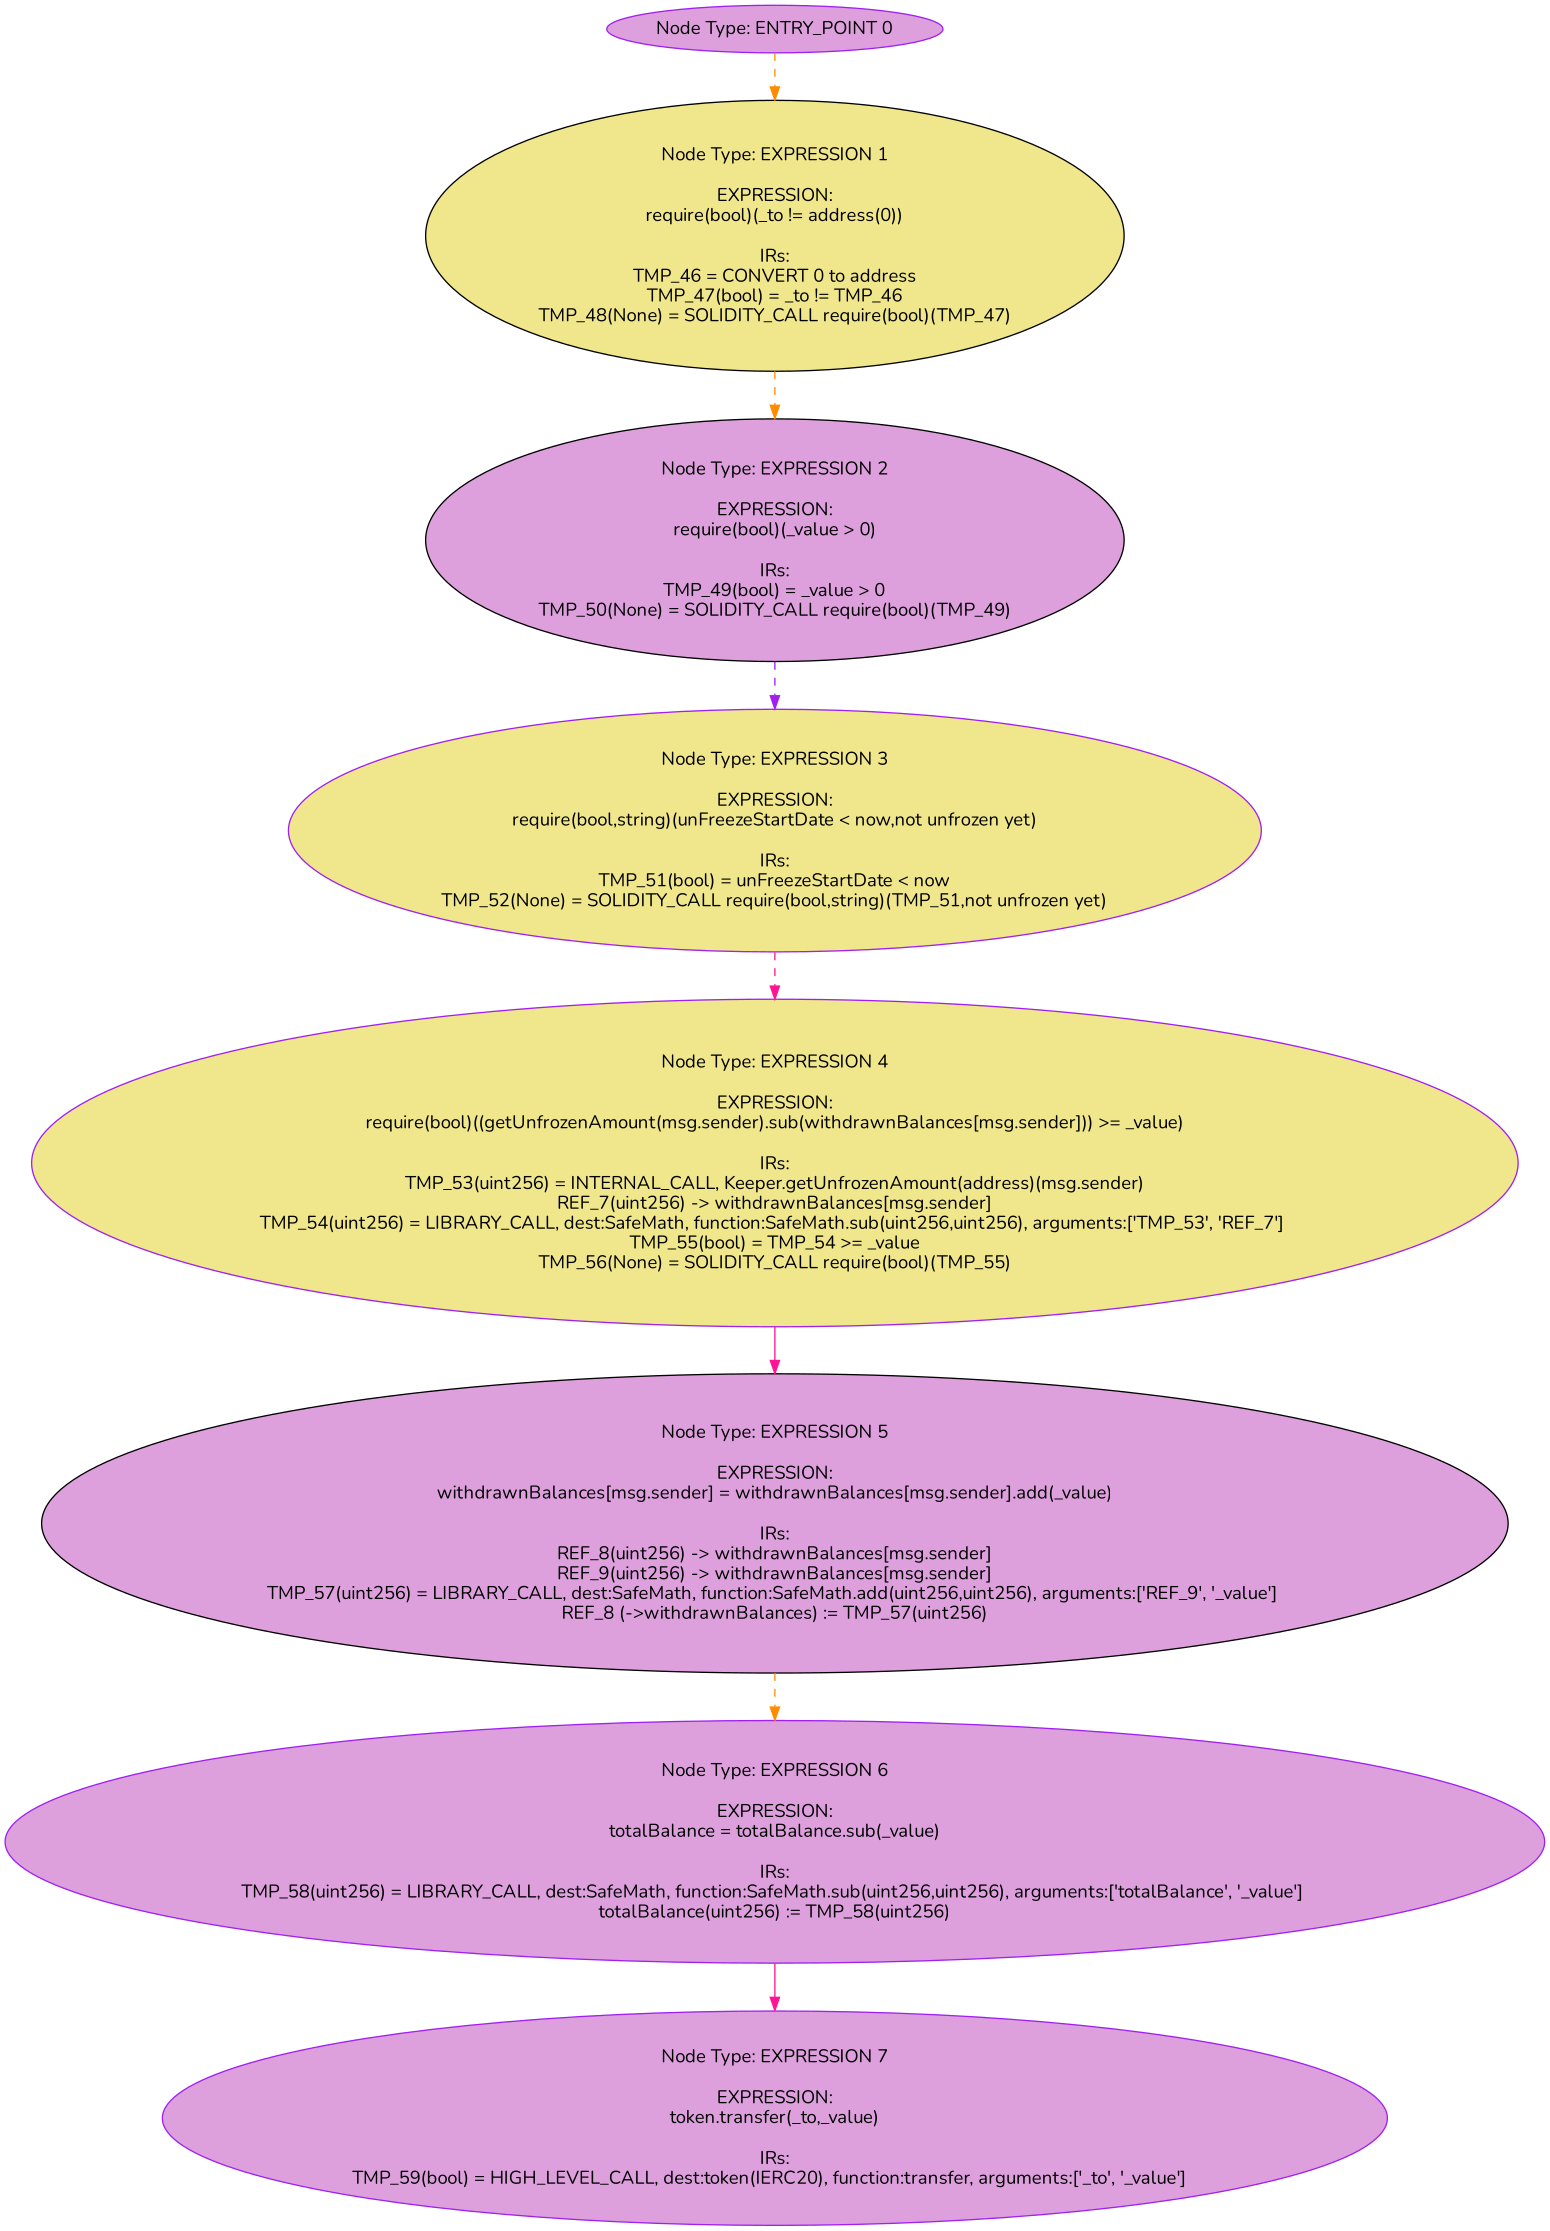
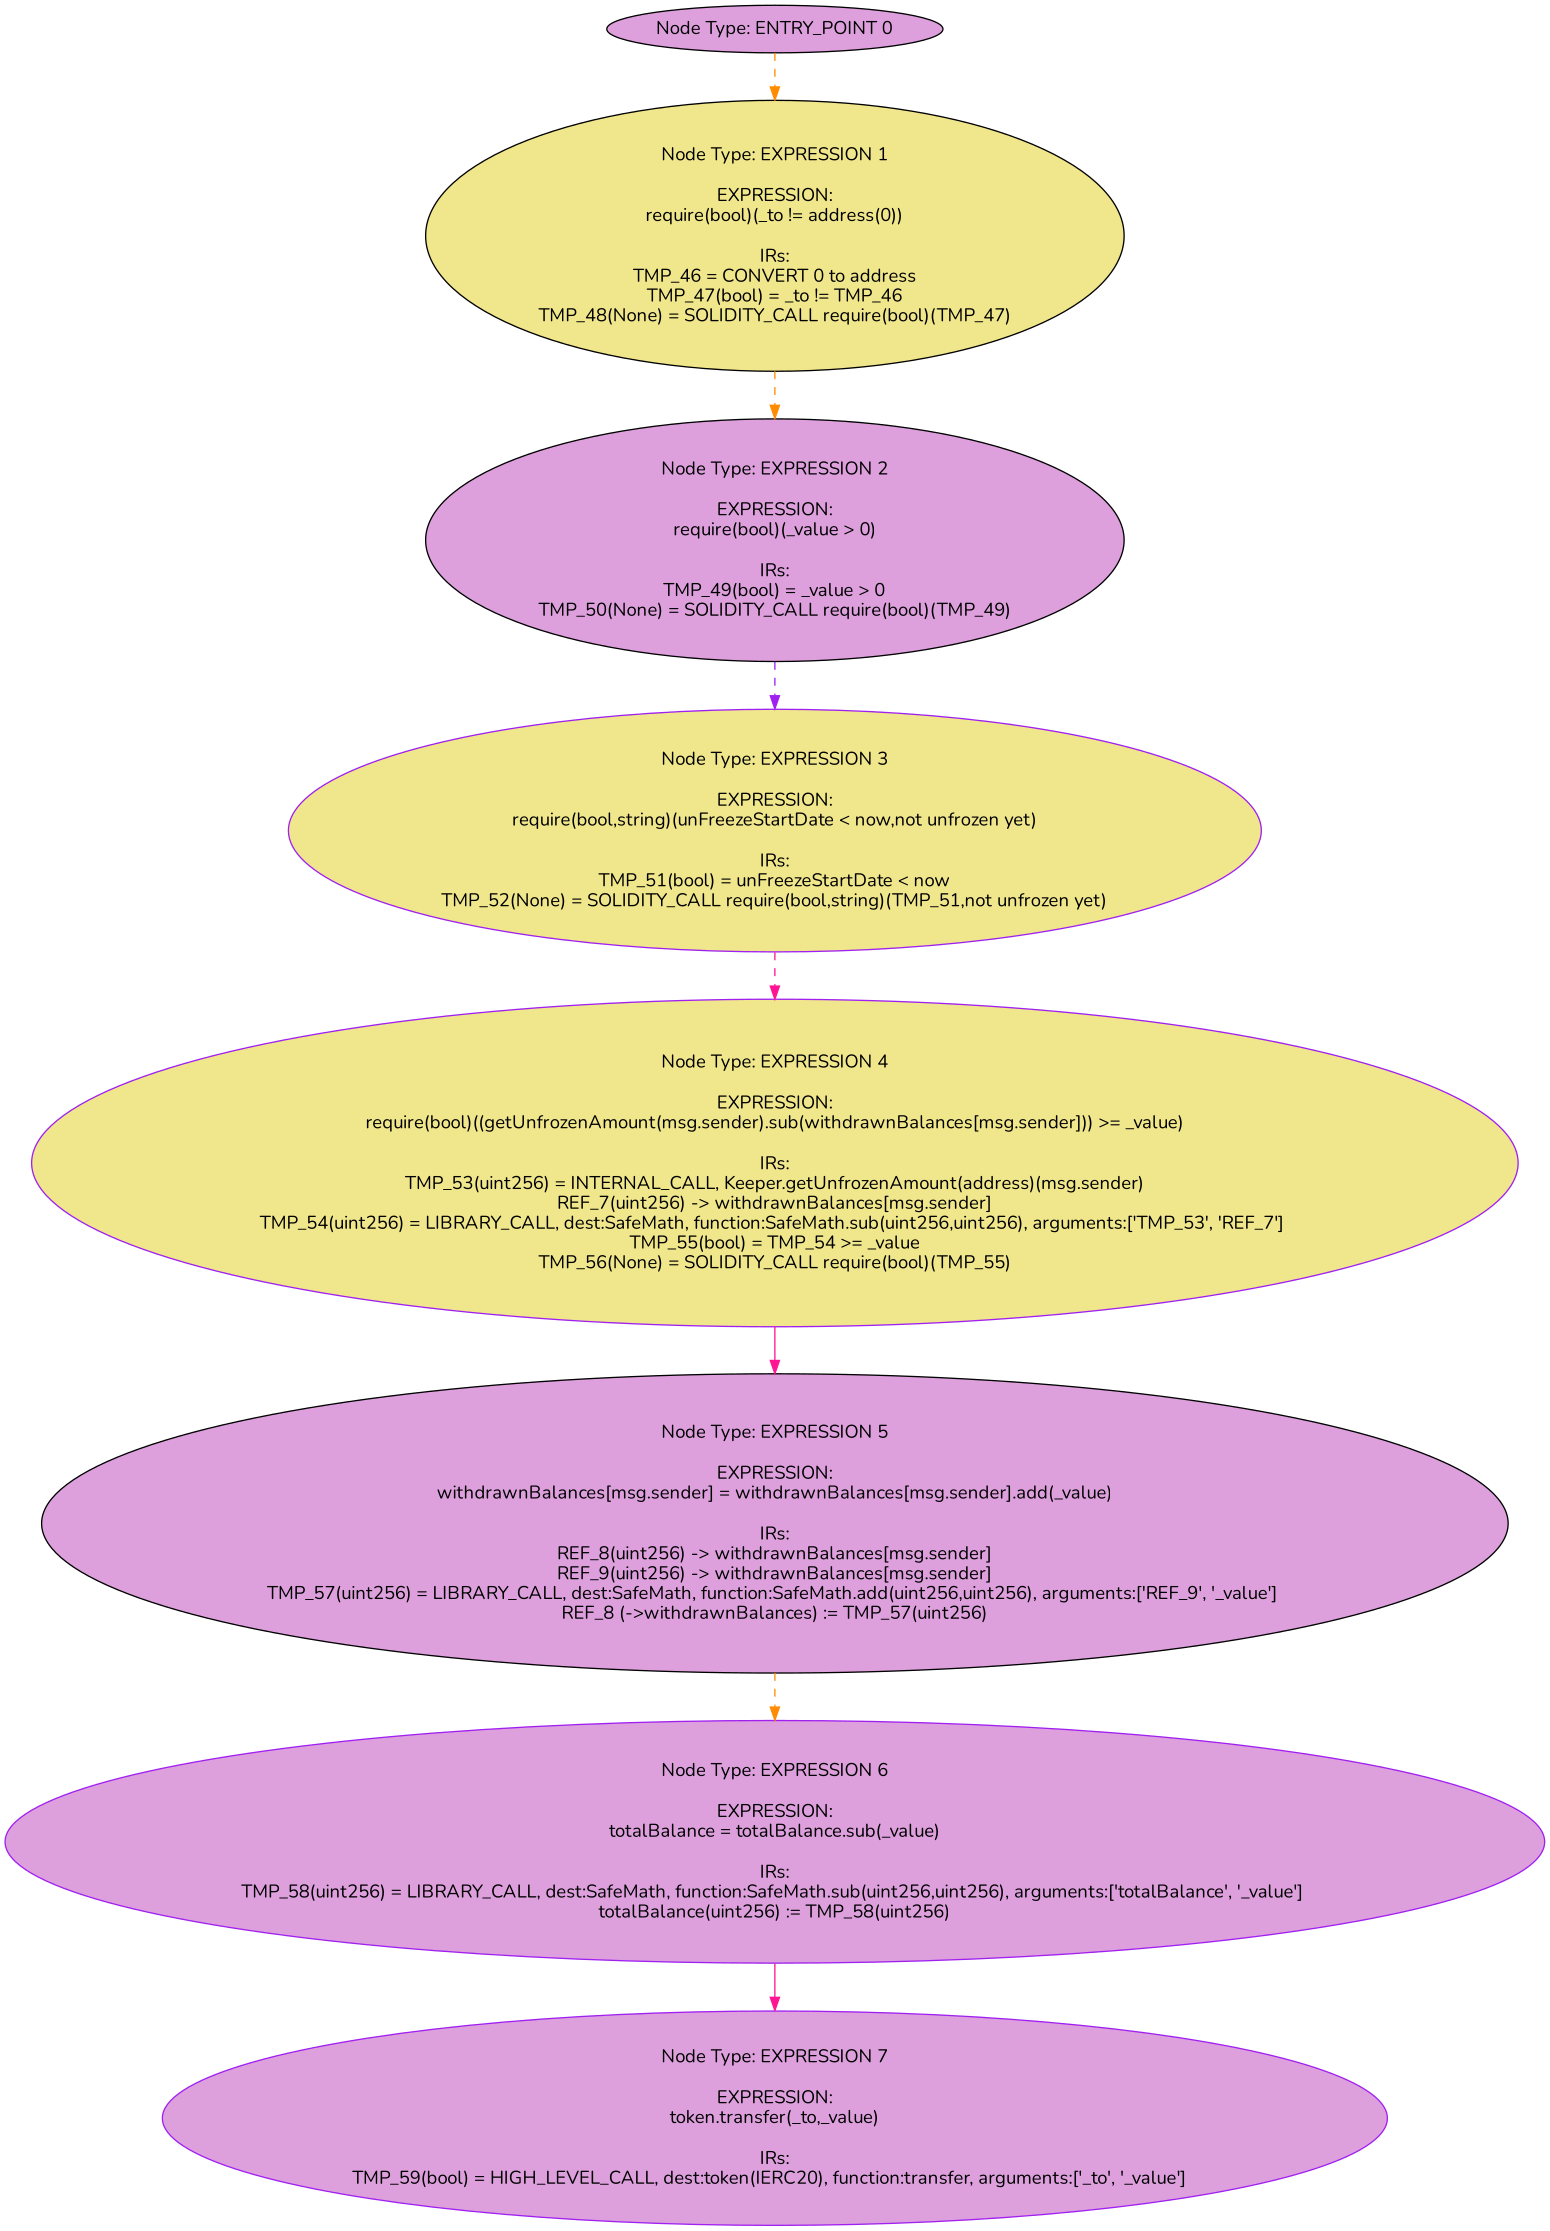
node "Node Type: ENTRY_POINT 0": color purple -> black
